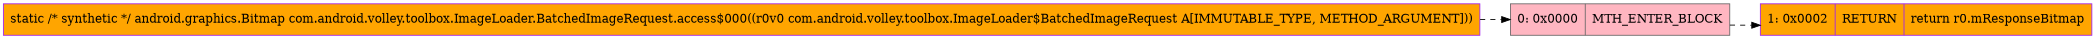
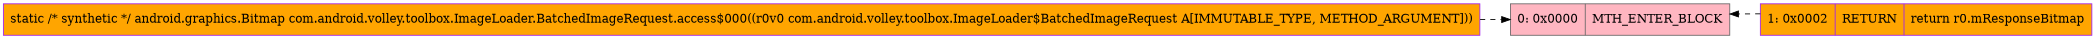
edge "0: 0x0000" -> "1: 0x0002": reversed
